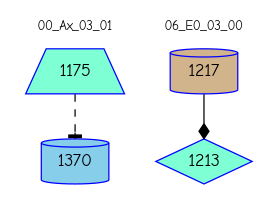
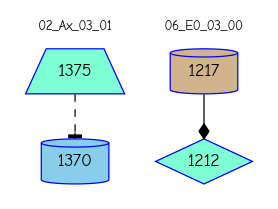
cluster "00_Ax_03_01": label "00_Ax_03_01" -> "02_Ax_03_01"
node "1175": label "1175" -> "1375"
node "1213": label "1213" -> "1212"
